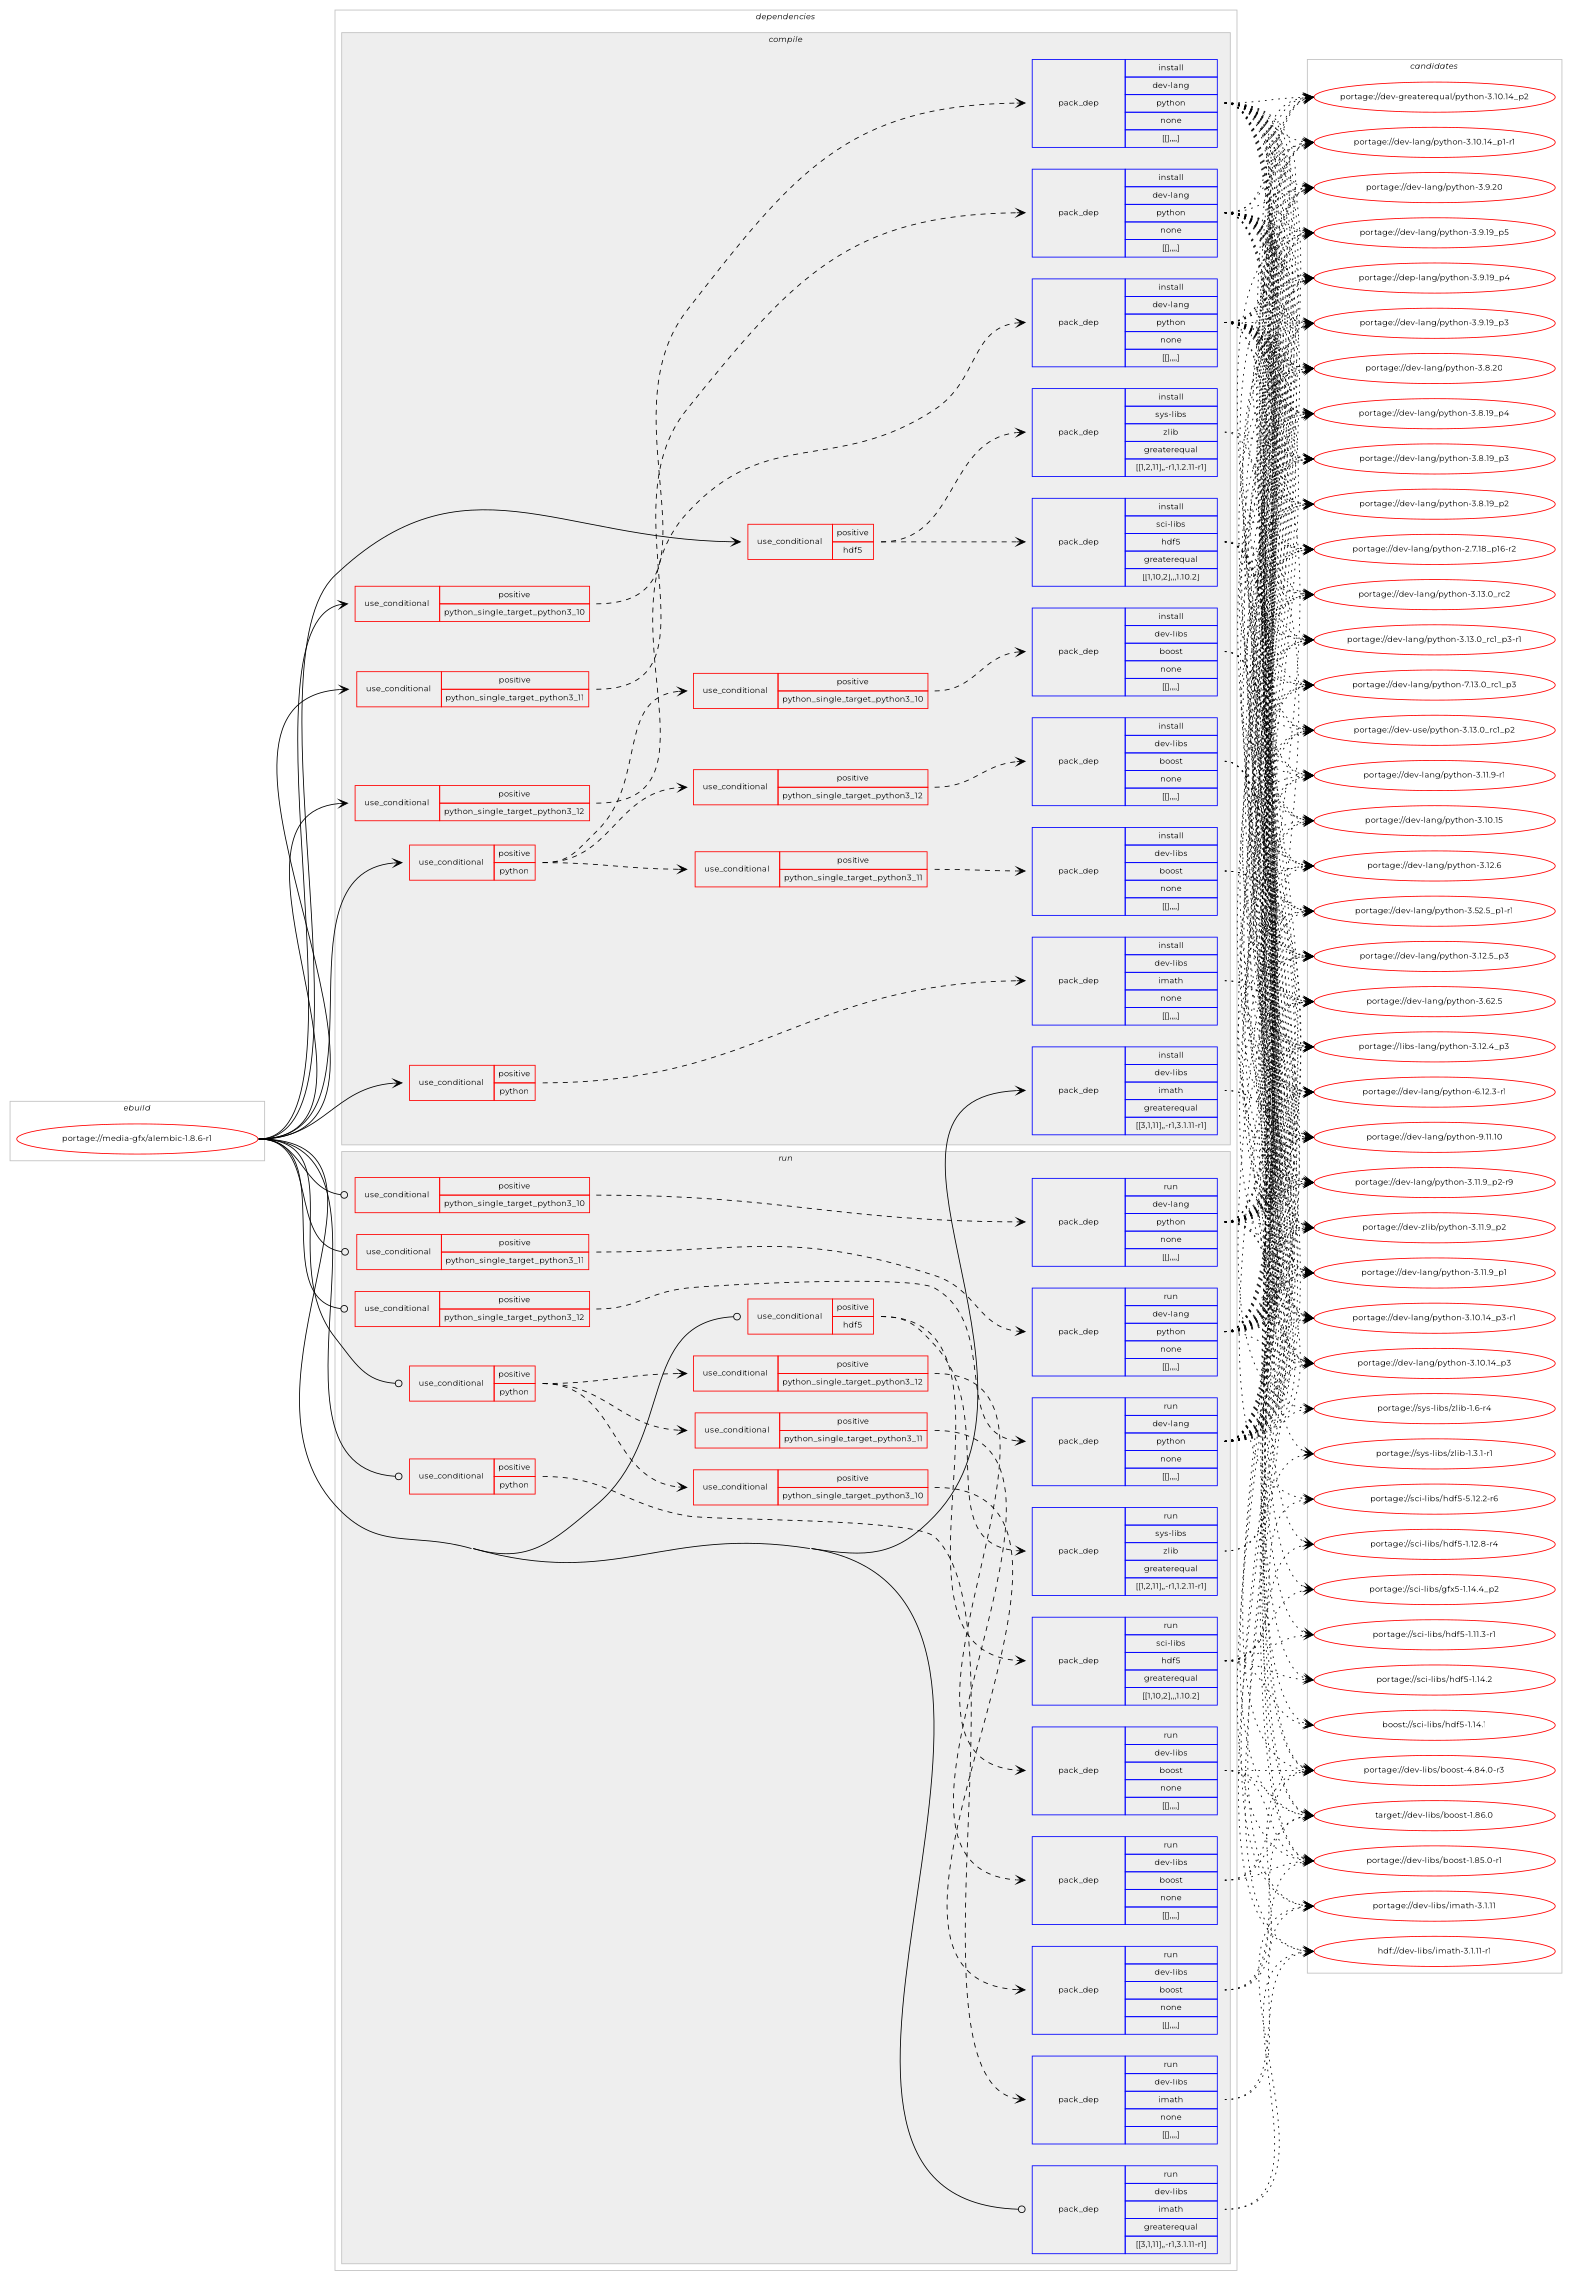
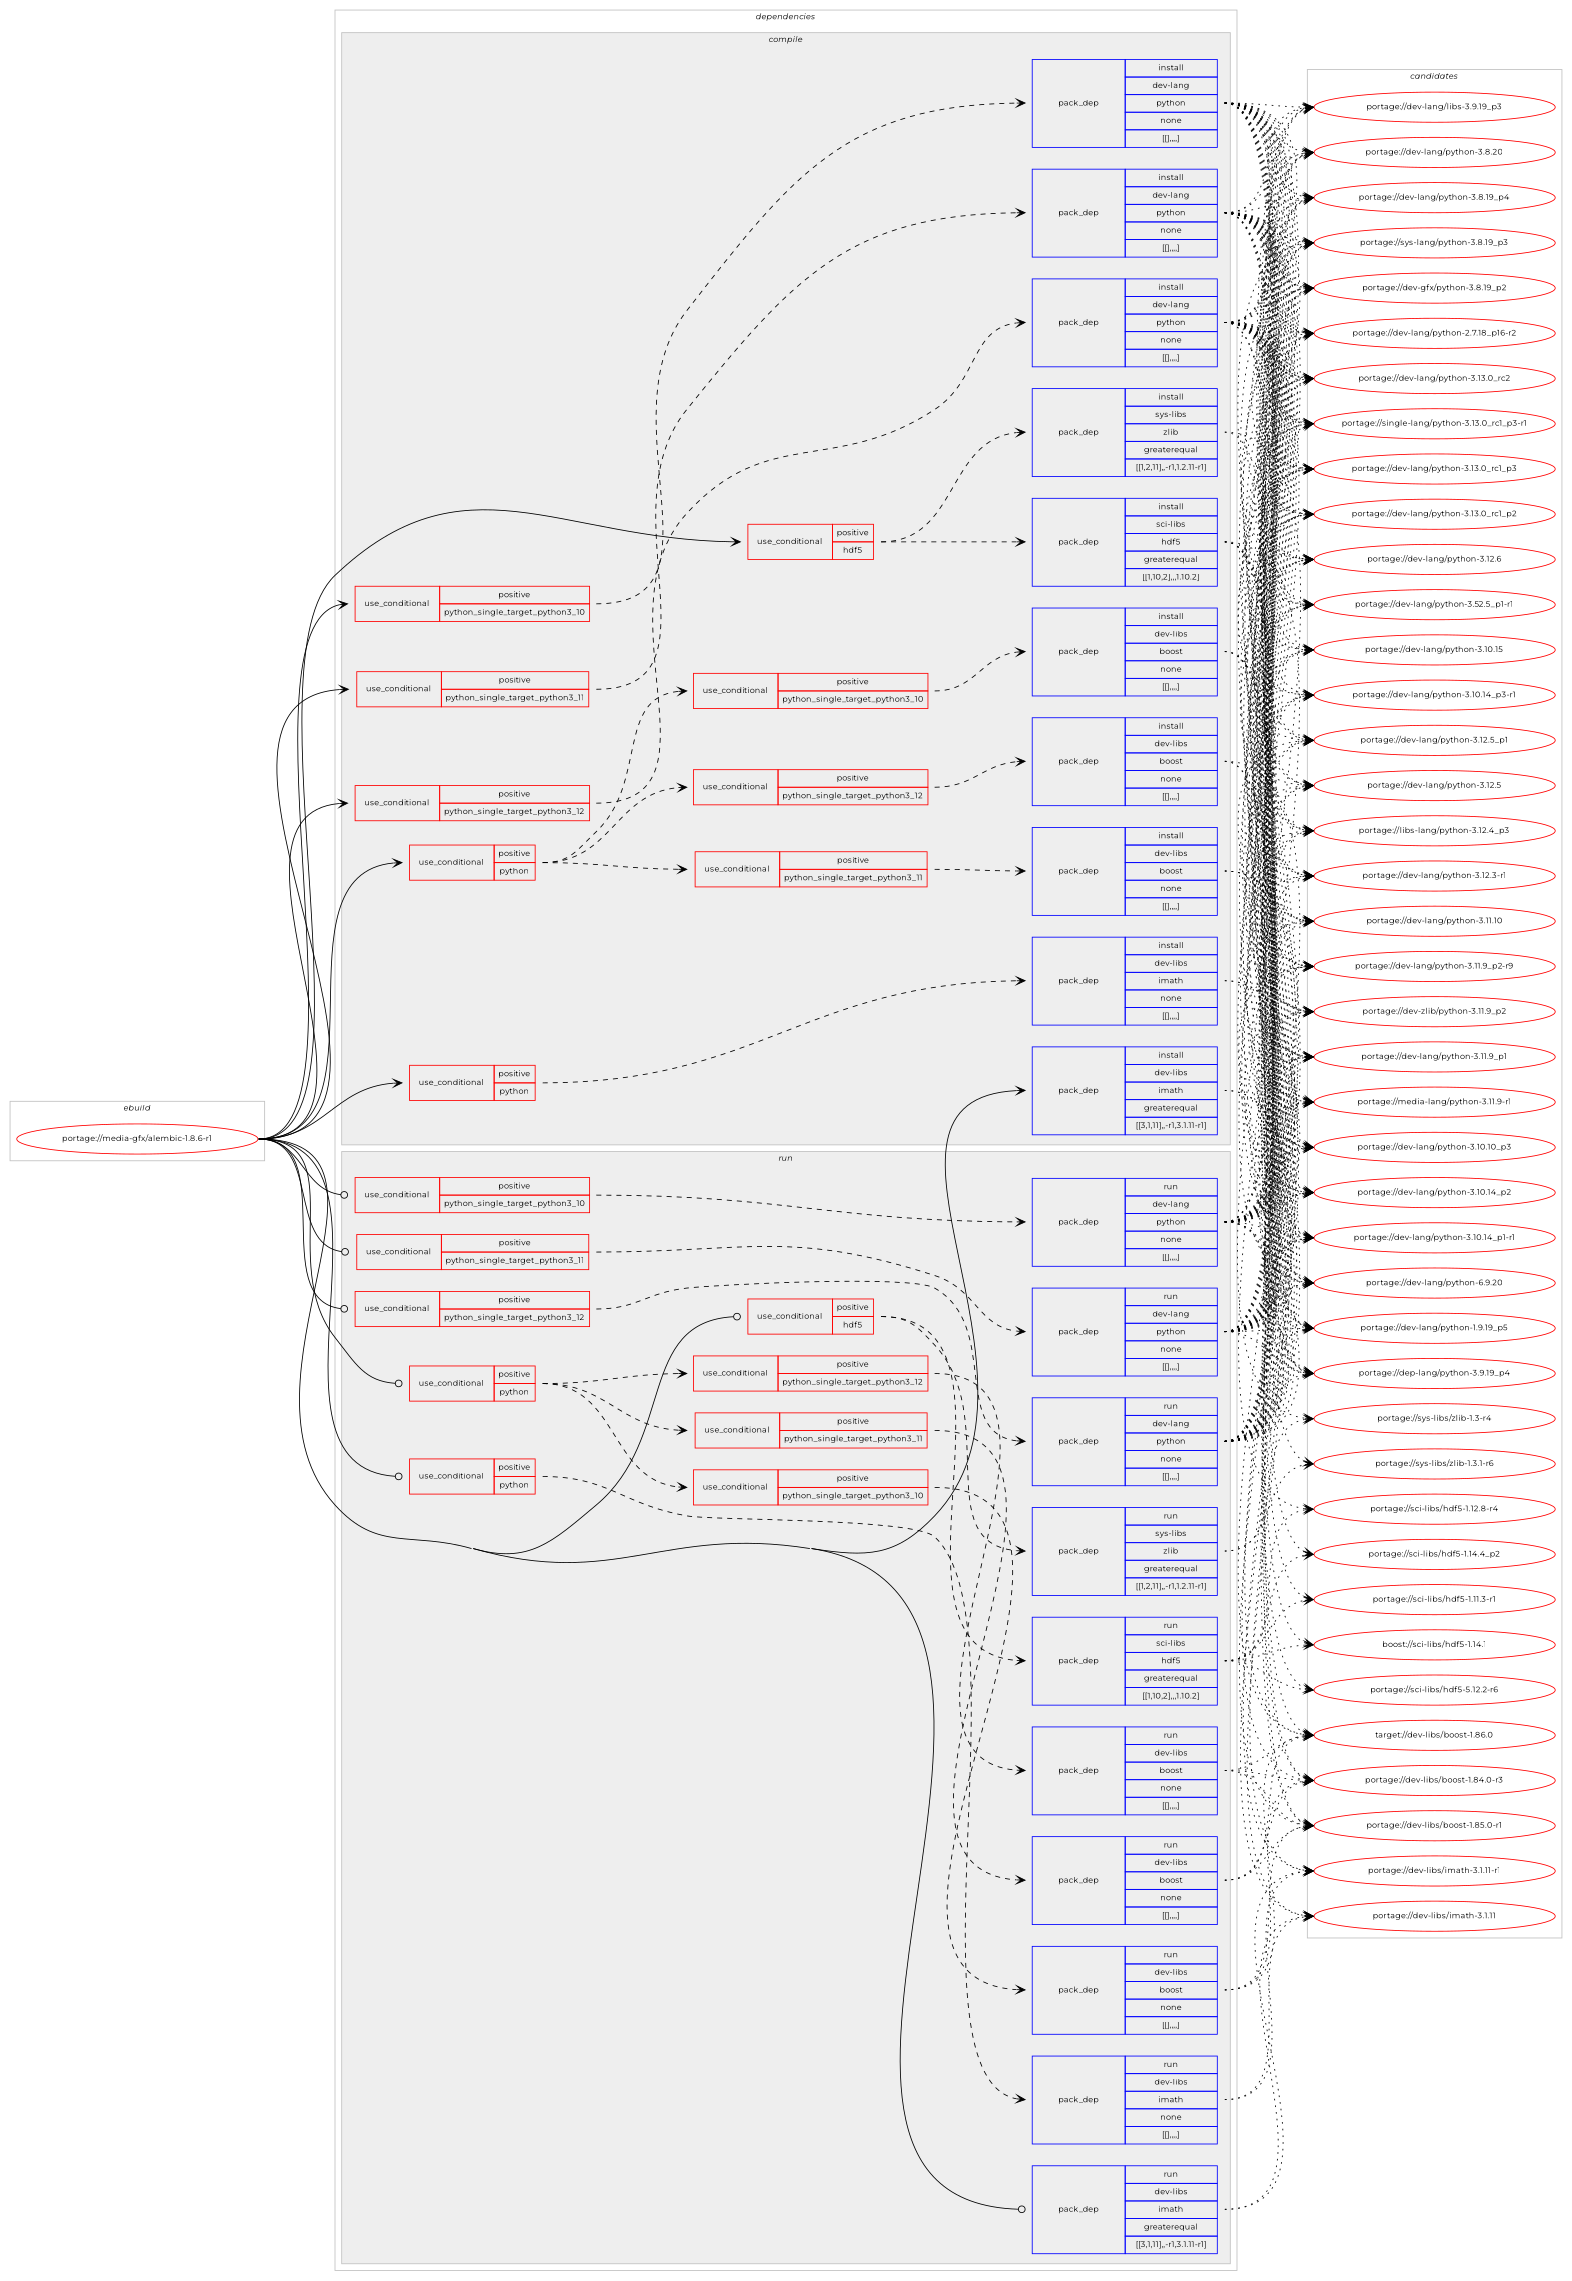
node "portage://dev-greaterequal/python-3.10.14_p2": label "portage://dev-greaterequal/python-3.10.14_p2" -> "portage://dev-lang/python-3.10.14_p2"
node "portage://dev-lang/python-3.9.20": label "portage://dev-lang/python-3.9.20" -> "portage://dev-lang/python-6.9.20"
node "portage://dev-lang/python-3.9.19_p5": label "portage://dev-lang/python-3.9.19_p5" -> "portage://dev-lang/python-1.9.19_p5"
node "portage://dev-lang/python-3.9.19_p3": label "portage://dev-lang/python-3.9.19_p3" -> "portage://dev-lang/libs-3.9.19_p3"
node "portage://dev-lang/python-3.8.19_p3": label "portage://dev-lang/python-3.8.19_p3" -> "portage://sys-lang/python-3.8.19_p3"
node "portage://dev-lang/python-3.8.19_p2": label "portage://dev-lang/python-3.8.19_p2" -> "portage://dev-gfx/python-3.8.19_p2"
node "portage://dev-lang/python-3.13.0_rc1_p3-r1": label "portage://dev-lang/python-3.13.0_rc1_p3-r1" -> "portage://single-lang/python-3.13.0_rc1_p3-r1"
node "portage://dev-lang/python-7.13.0_rc1_p3": label "portage://dev-lang/python-7.13.0_rc1_p3" -> "portage://dev-lang/python-3.13.0_rc1_p3"
node "portage://dev-use/python-3.13.0_rc1_p2": label "portage://dev-use/python-3.13.0_rc1_p2" -> "portage://dev-lang/python-3.13.0_rc1_p2"
node "portage://dev-lang/python-3.11.9-r1": label "portage://dev-lang/python-3.11.9-r1" -> "portage://media-lang/python-3.11.9-r1"
node "portage://dev-lang/python-3.12.5_p3": label "portage://dev-lang/python-3.12.5_p3" -> "portage://dev-lang/python-3.12.5_p1"
node "portage://dev-lang/python-3.62.5": label "portage://dev-lang/python-3.62.5" -> "portage://dev-lang/python-3.12.5"
node "portage://dev-lang/python-6.12.3-r1": label "portage://dev-lang/python-6.12.3-r1" -> "portage://dev-lang/python-3.12.3-r1"
node "portage://dev-lang/python-9.11.10": label "portage://dev-lang/python-9.11.10" -> "portage://dev-lang/python-3.11.10"
node "portage://dev-lang/python-3.10.14_p3": label "portage://dev-lang/python-3.10.14_p3" -> "portage://dev-lang/python-3.10.10_p3"
node "portage://sys-libs/zlib-1.6-r4": label "portage://sys-libs/zlib-1.6-r4" -> "portage://sys-libs/zlib-1.3-r4"
node "portage://sys-libs/zlib-1.3.1-r1": label "portage://sys-libs/zlib-1.3.1-r1" -> "portage://sys-libs/zlib-1.3.1-r6"
node "portage://sci-libs/gfx5-1.14.4_p2": label "portage://sci-libs/gfx5-1.14.4_p2" -> "portage://sci-libs/hdf5-1.14.4_p2"
node "portage://sci-libs/hdf5-1.14.2": removed
node "portage://dev-libs/boost-4.84.0-r3": label "portage://dev-libs/boost-4.84.0-r3" -> "portage://dev-libs/boost-1.84.0-r3"
node "hdf://dev-libs/imath-3.1.11-r1": label "hdf://dev-libs/imath-3.1.11-r1" -> "portage://dev-libs/imath-3.1.11-r1"
